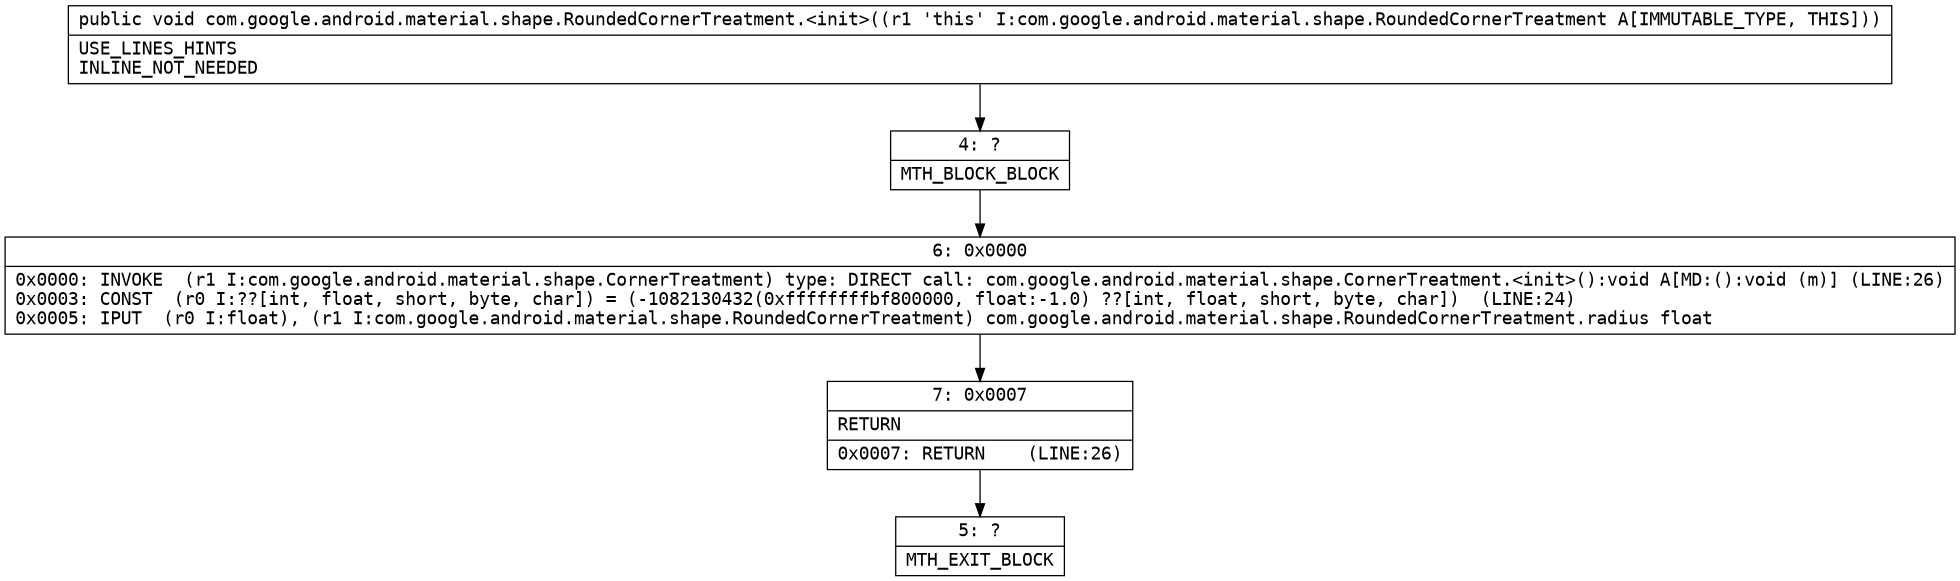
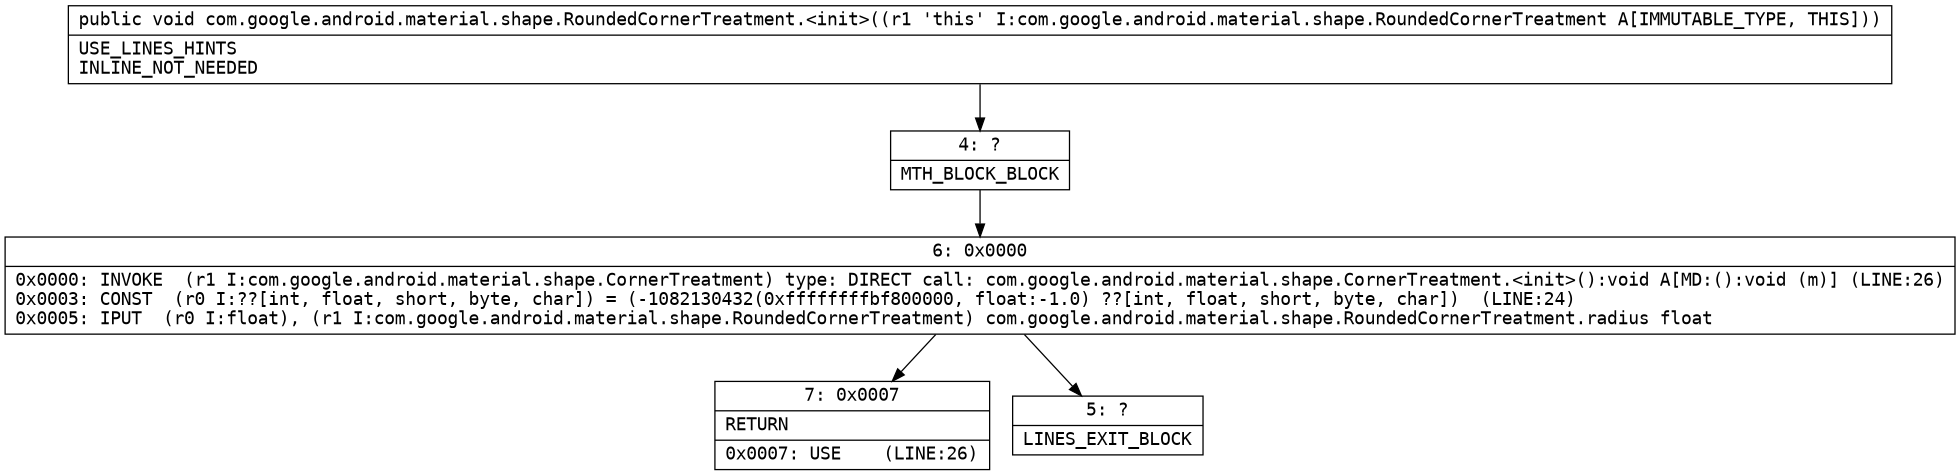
node "7: 0x0007": text "0x0007: RETURN    (LINE:26)" -> "0x0007: USE    (LINE:26)"
edge "7: 0x0007" -> "5: ?": now "6: 0x0000" -> "5: ?"
node "5: ?": text "MTH_EXIT_BLOCK" -> "LINES_EXIT_BLOCK"
